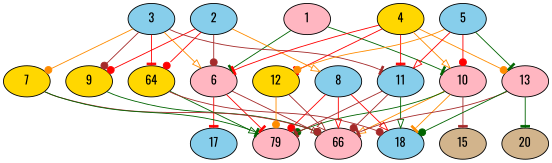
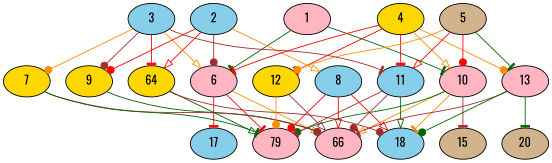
node "5": fillcolor skyblue -> tan
edge "2" -> "64": arrowhead dot -> onormal
edge "6" -> "66": color brown -> darkorange
